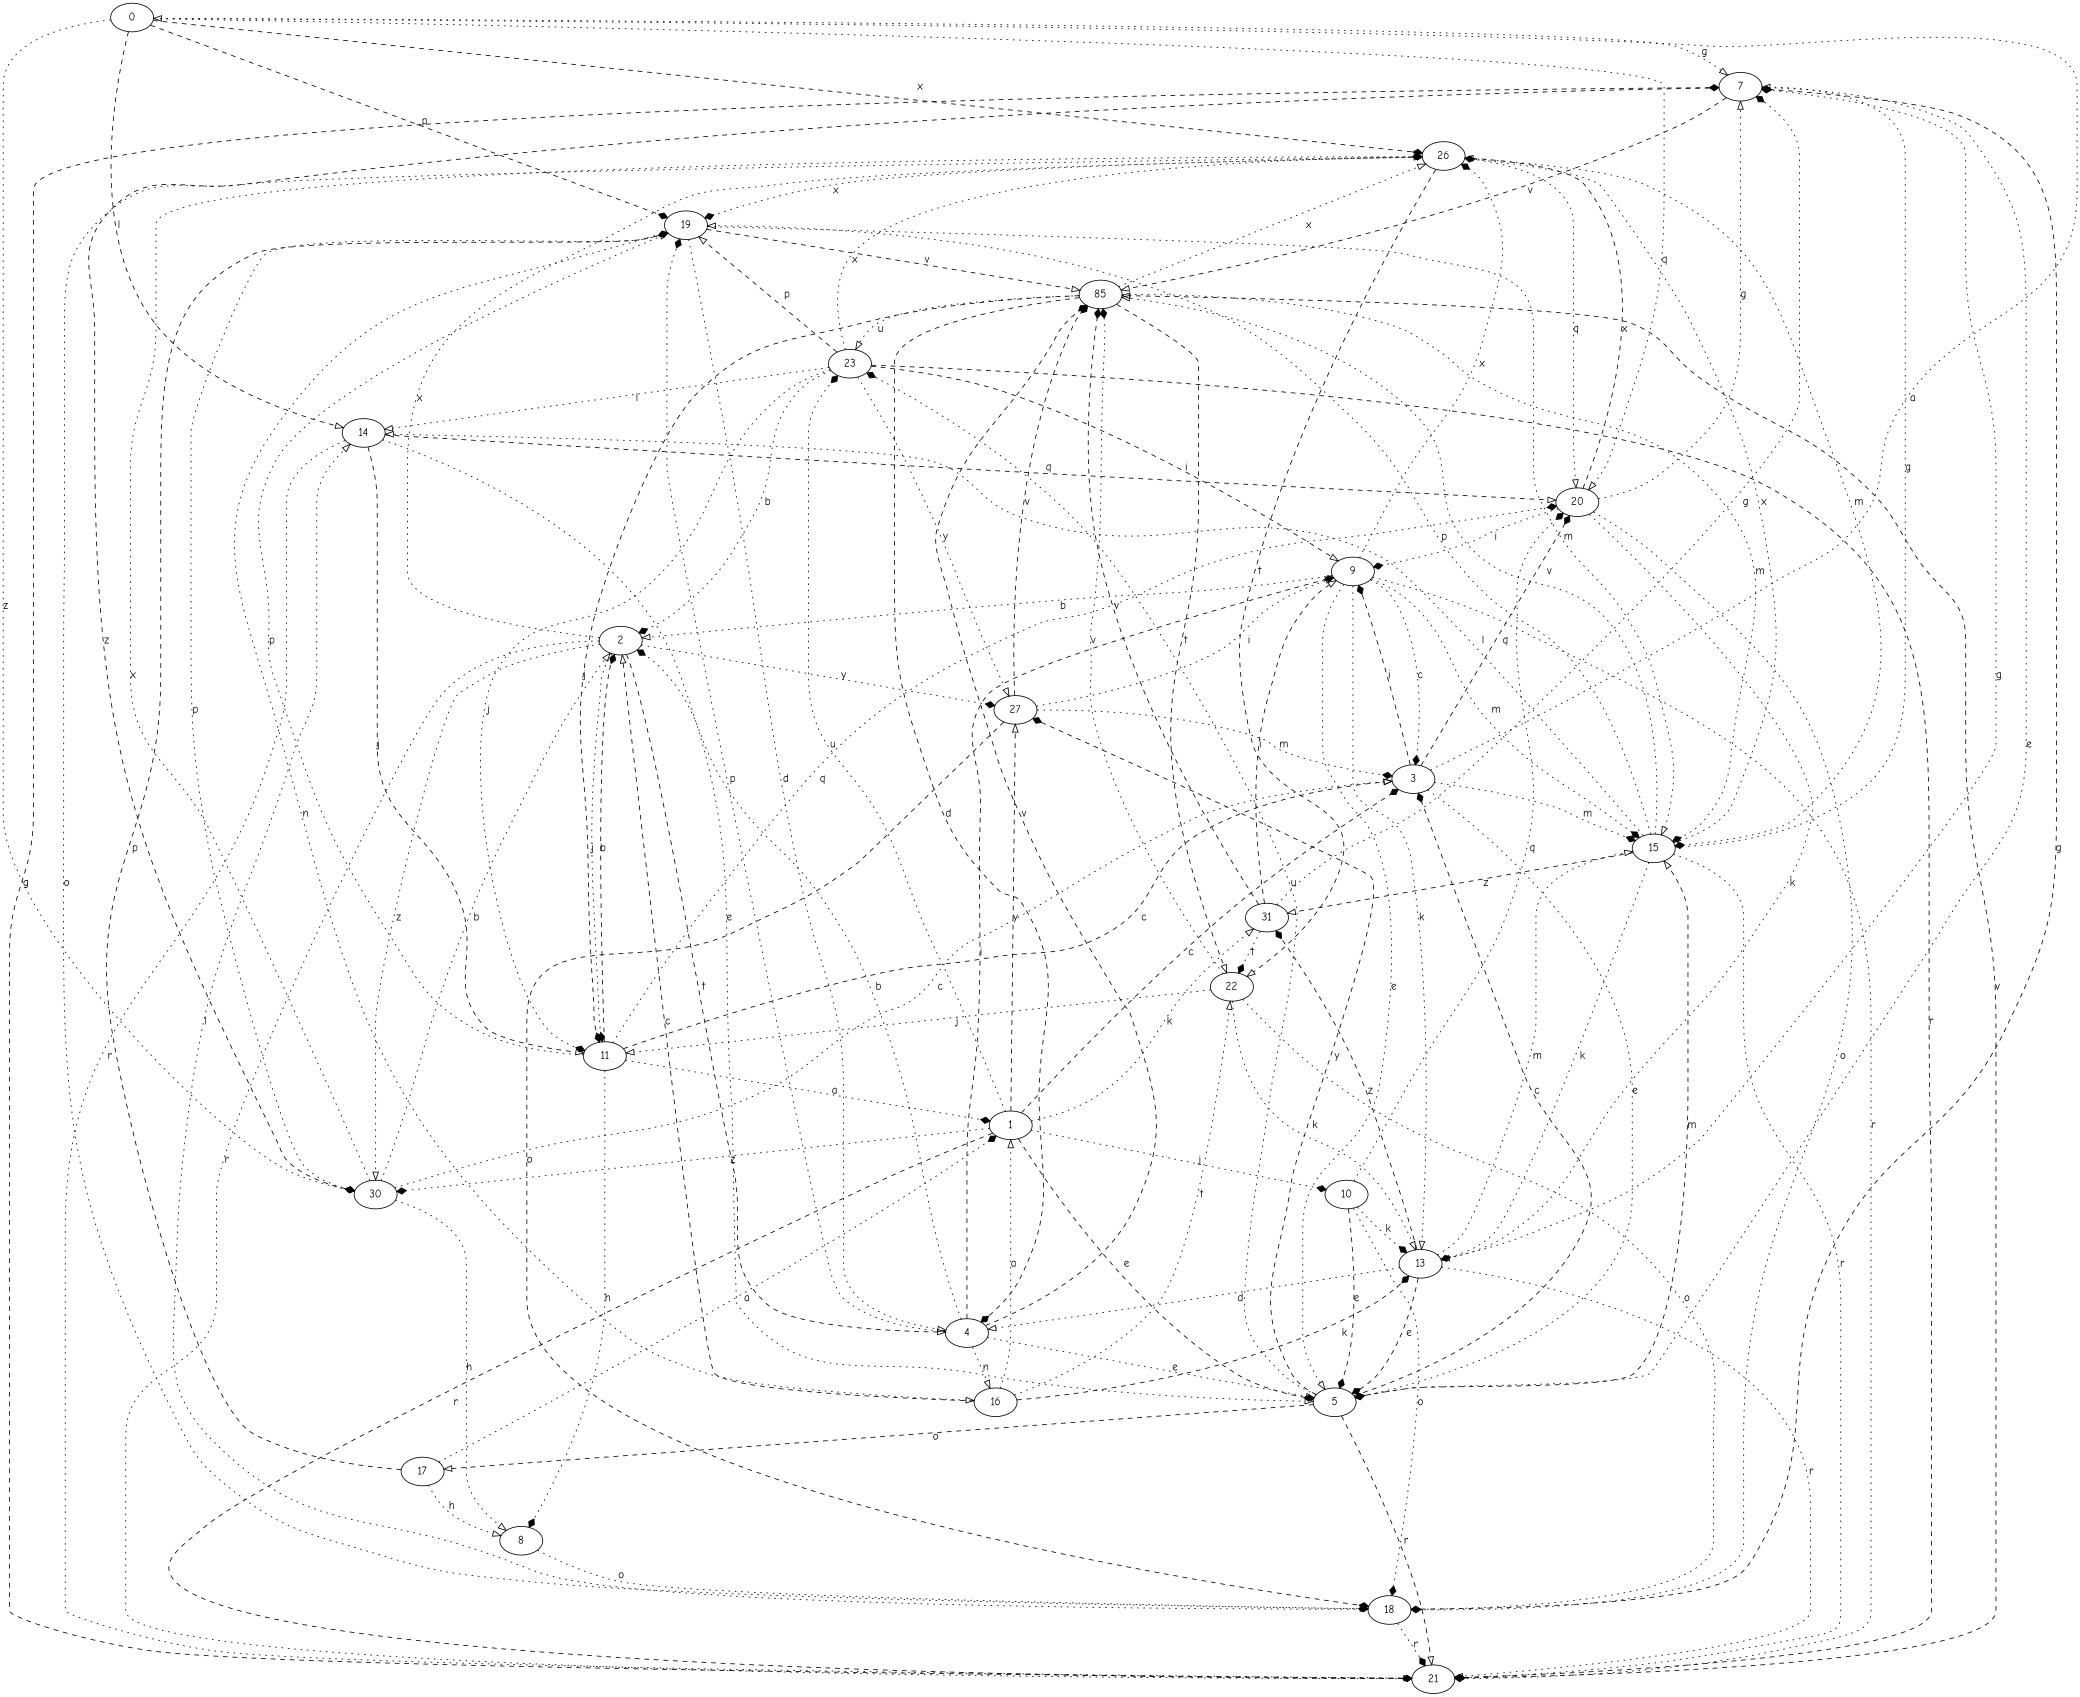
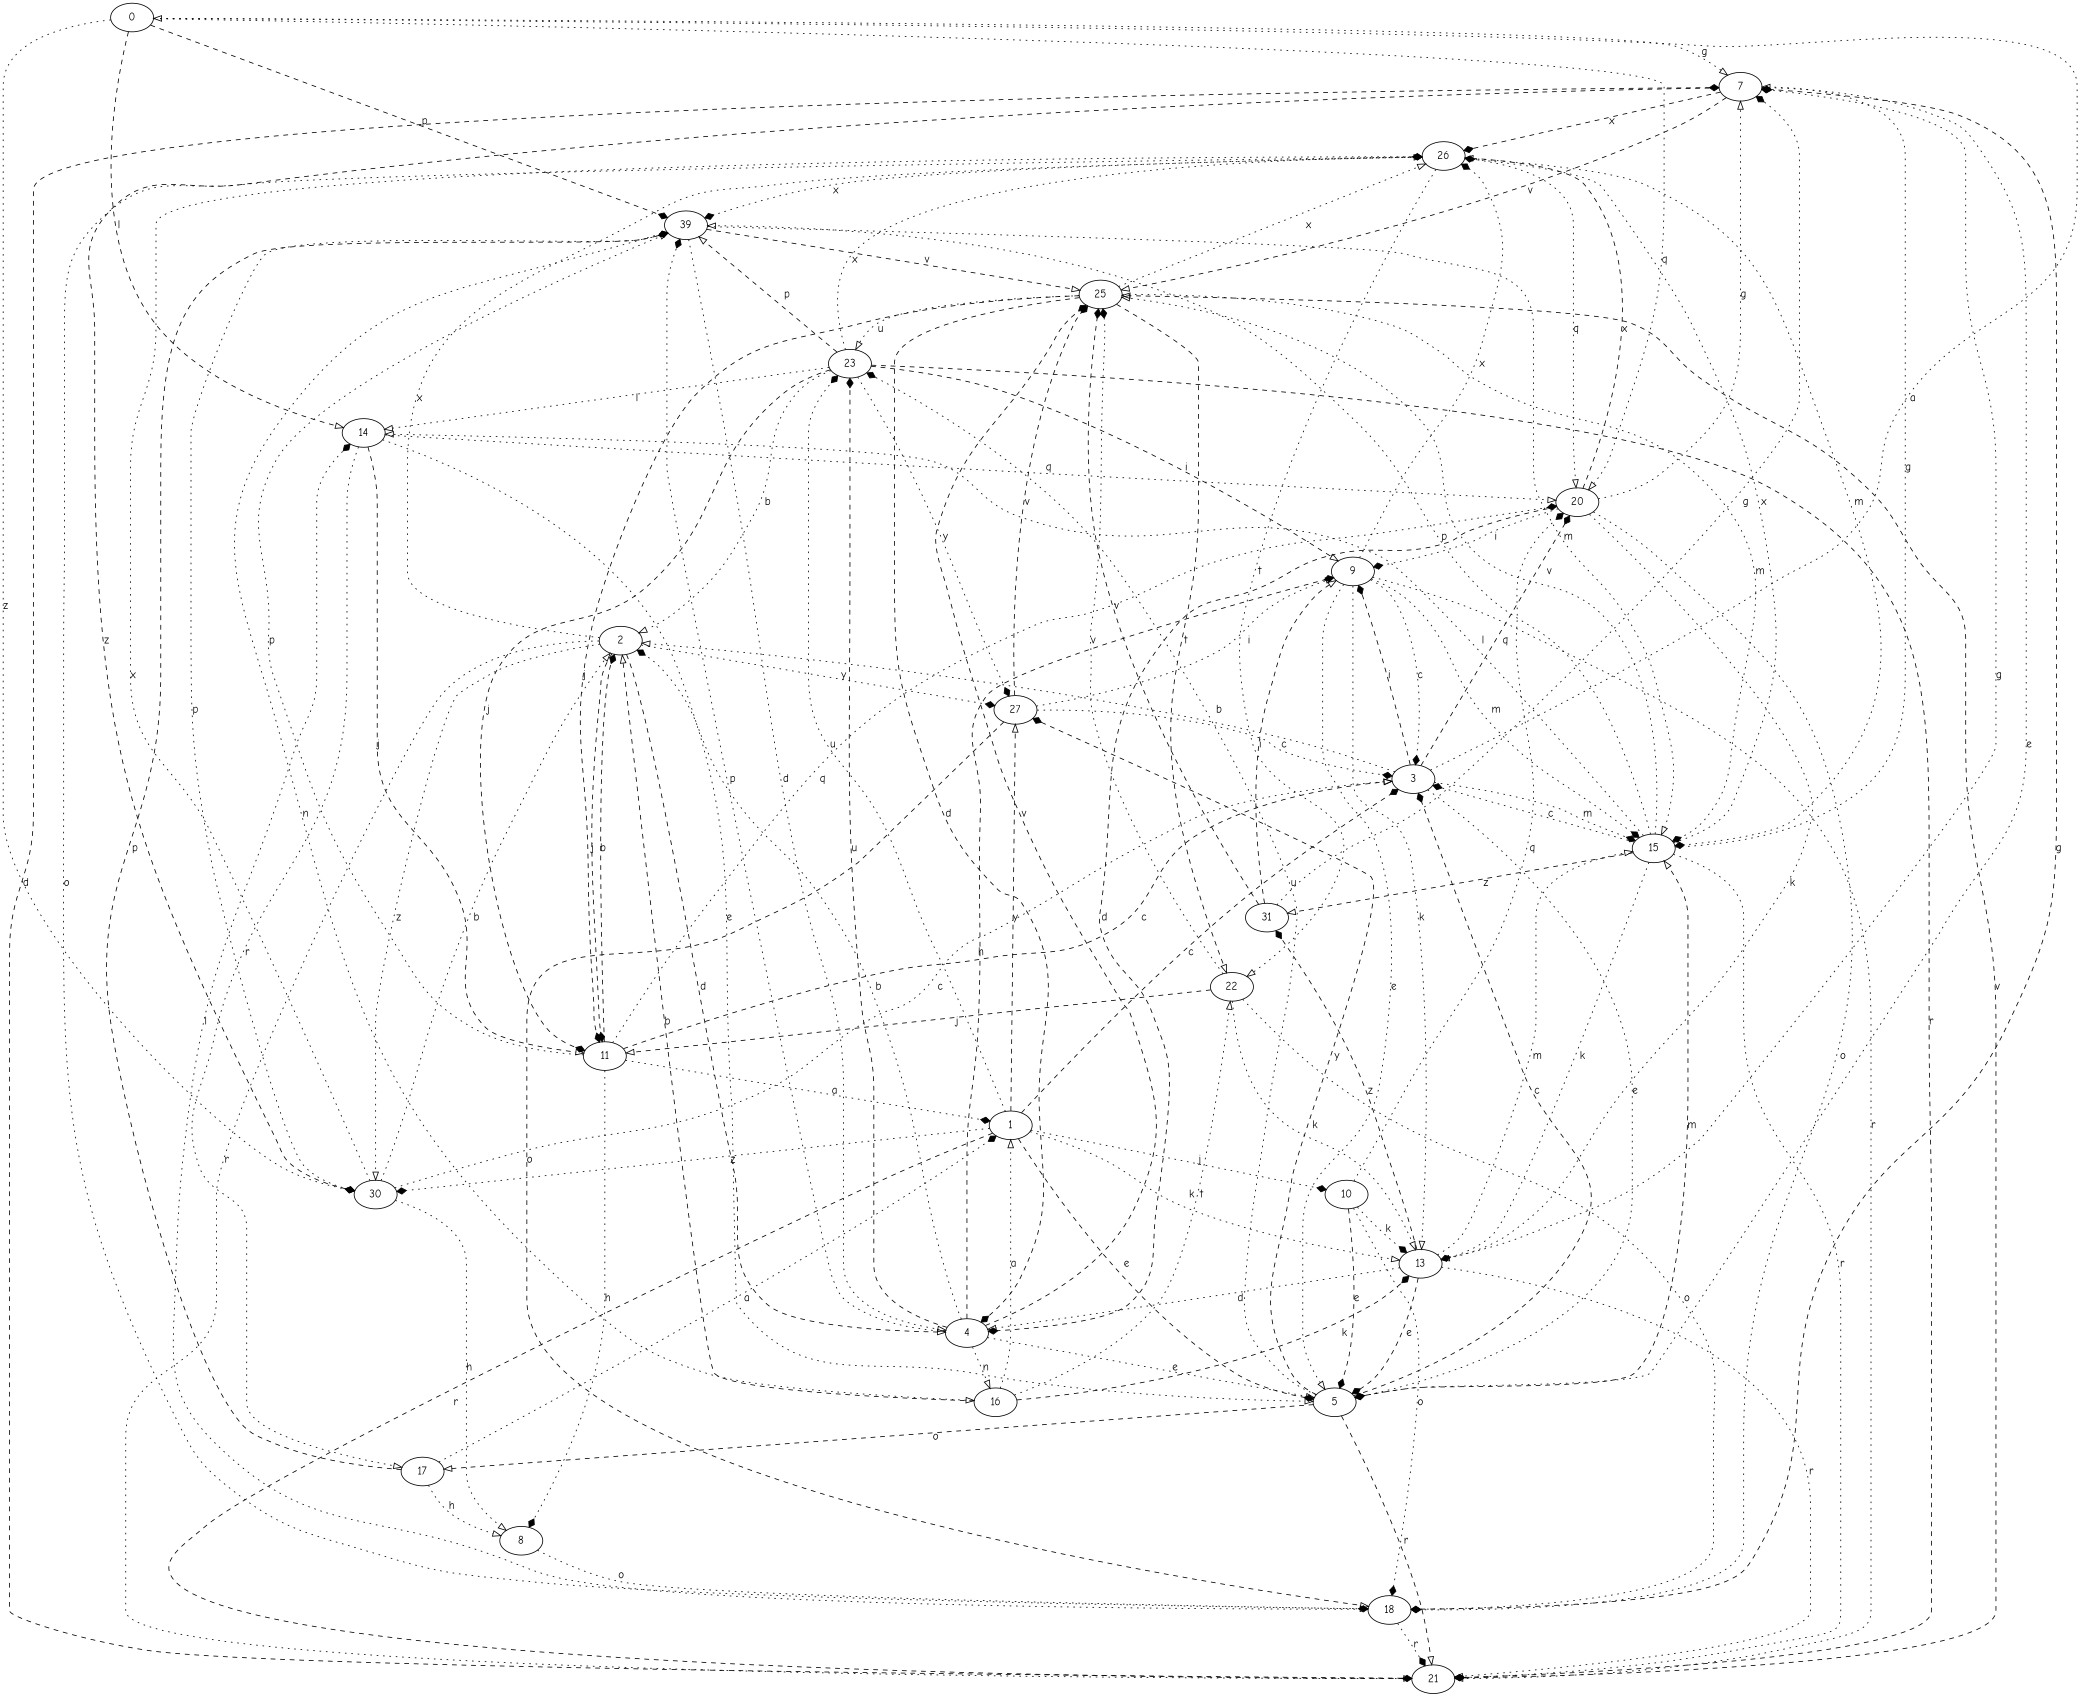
edge "0" -> "26": now "7" -> "26"
node "19": label "19" -> "39"
node "85": label "85" -> "25"
edge "14" -> "20": style dashed -> dotted
edge "23" -> "2": arrowhead diamond -> onormal
edge "23" -> "27": arrowhead onormal -> diamond
edge "26" -> "22": style dashed -> dotted
edge "9" -> "2": now "3" -> "2"
edge "23" -> "11": style dotted -> dashed
edge "27" -> "3": label "m" -> "c"
edge "15" -> "3": added, label "c"
edge "2" -> "11": style dotted -> dashed
edge "20" -> "4": added, label "d"
edge "4" -> "23": added, label "u"
edge "21" -> "7": label "g" -> "d"
edge "31" -> "22": removed, label "t"
edge "4" -> "9": label "i" -> "h"
edge "2" -> "4": label "t" -> "d"
edge "16" -> "2": label "c" -> "b"
edge "22" -> "11": style dotted -> dashed
edge "1" -> "31": now "1" -> "13"
edge "9" -> "21": arrowhead diamond -> onormal
edge "27" -> "18": arrowhead diamond -> onormal
edge "18" -> "14": arrowhead onormal -> diamond
edge "14" -> "21": now "14" -> "17"
edge "2" -> "21": arrowhead diamond -> onormal
